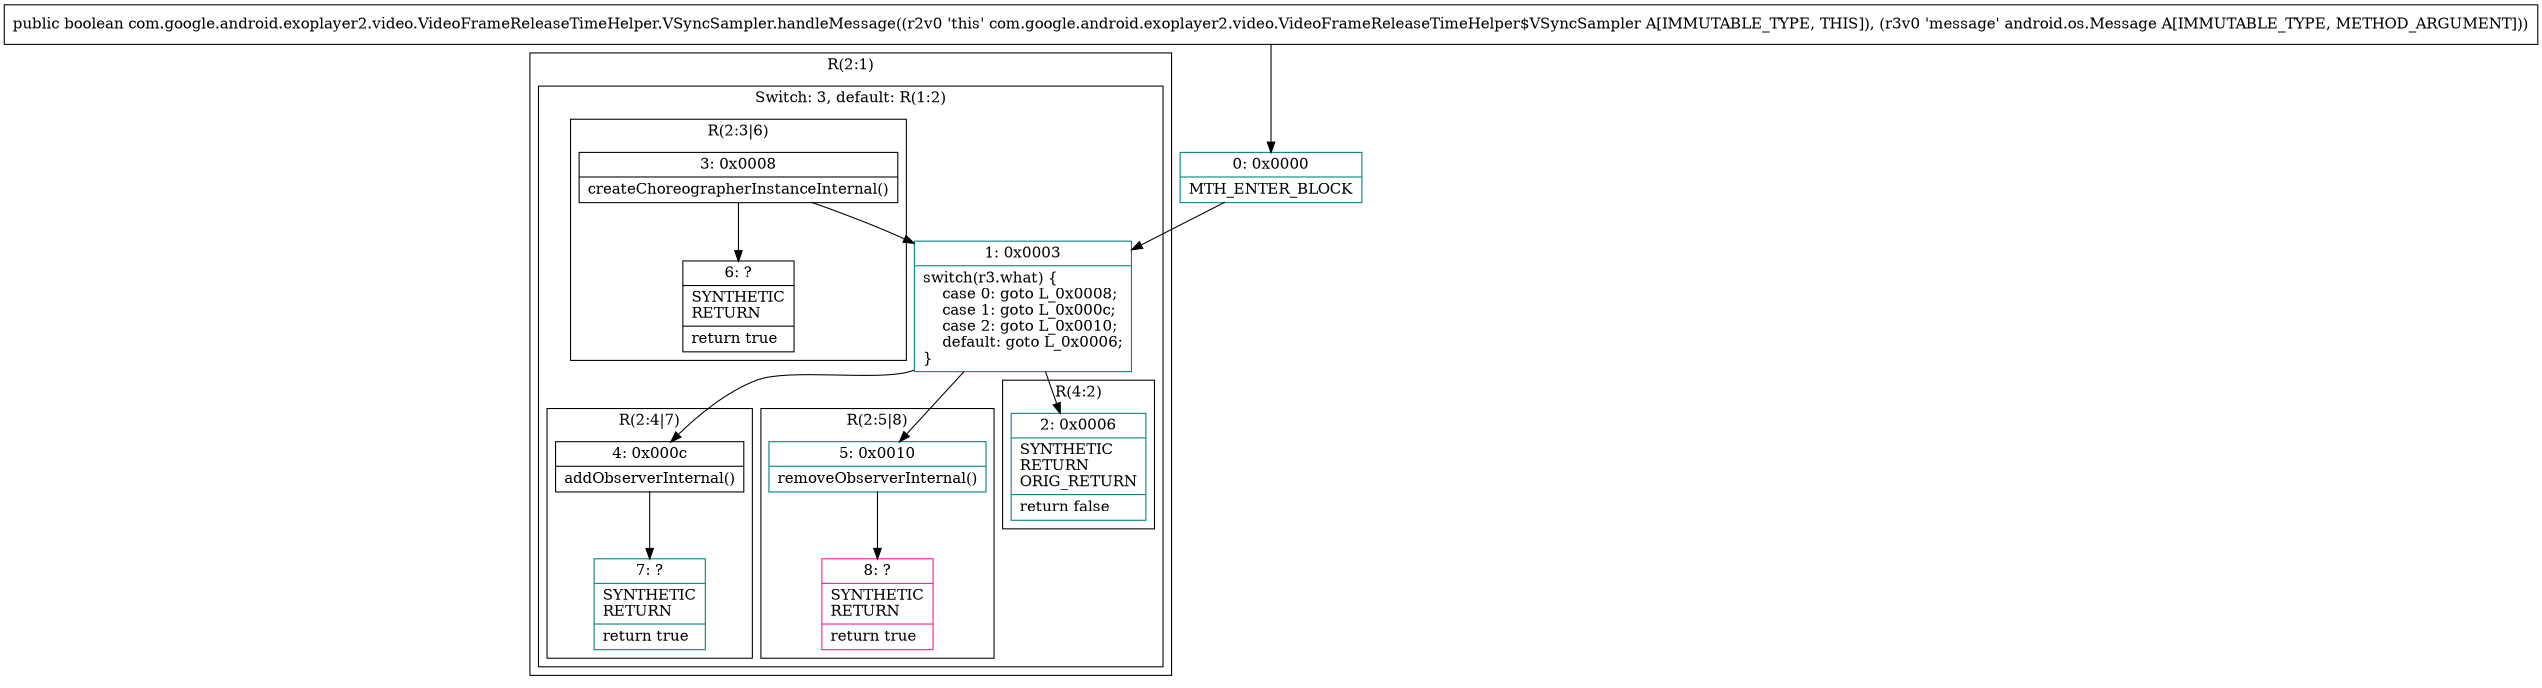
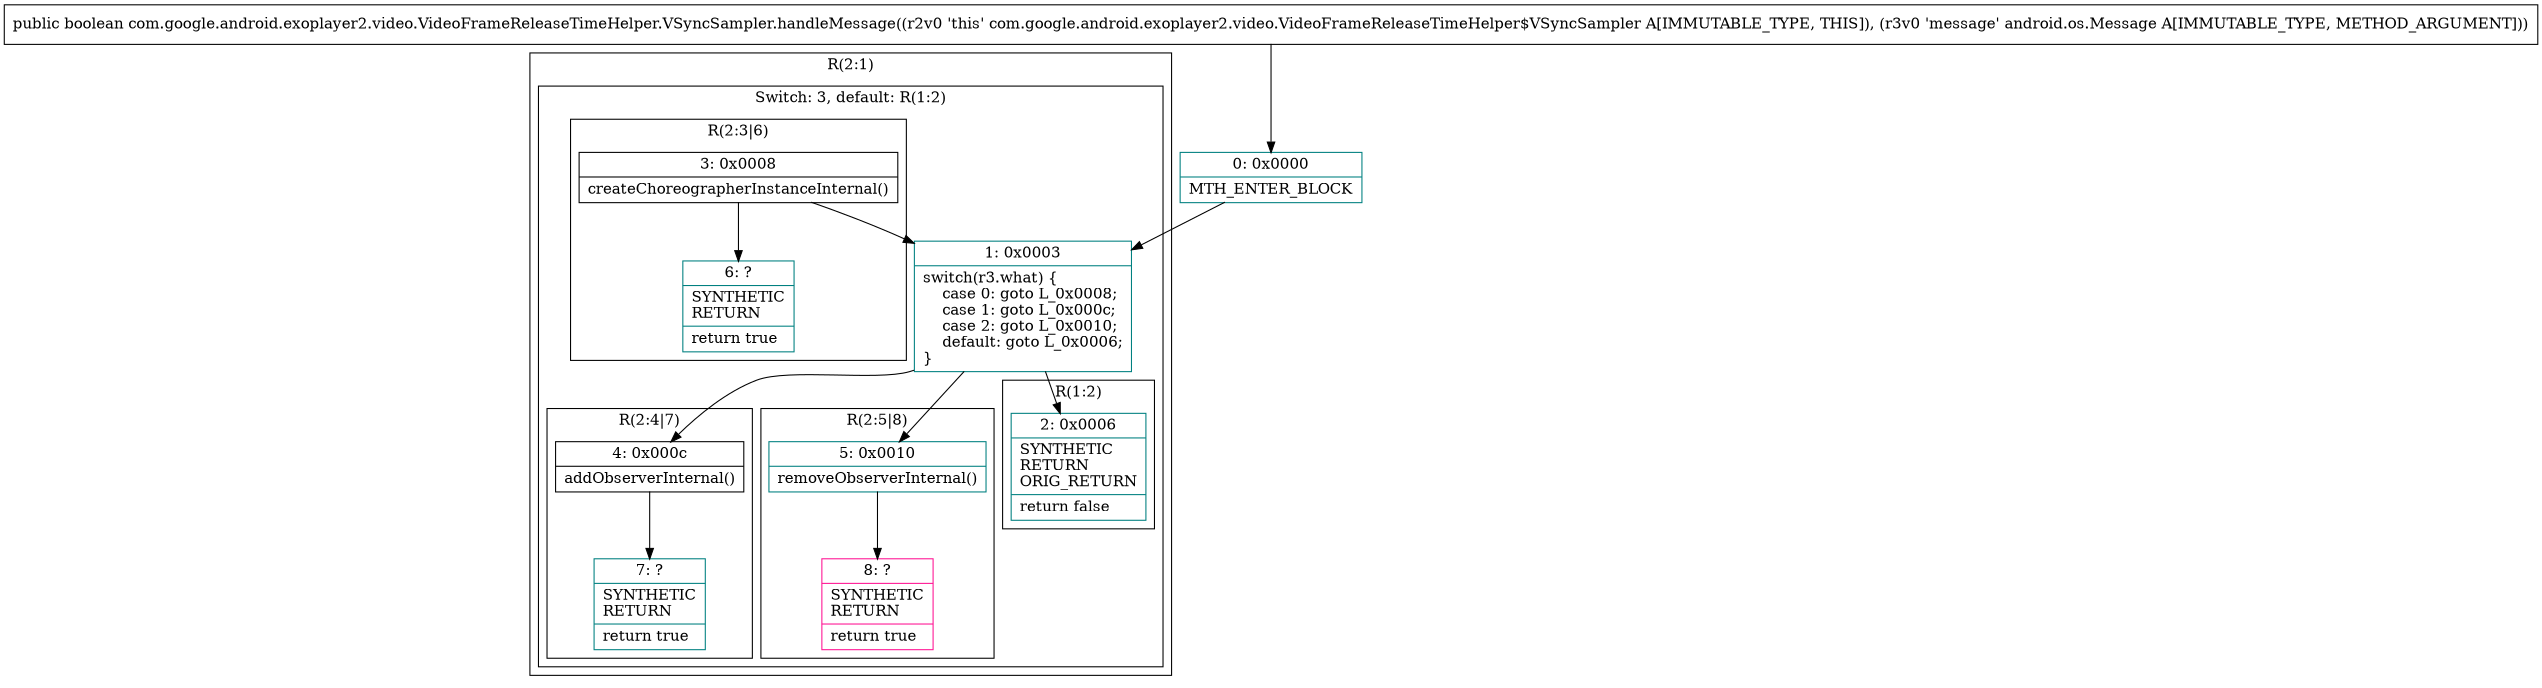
node "6: ?": color black -> teal
cluster "R(4:2)": label "R(4:2)" -> "R(1:2)"
